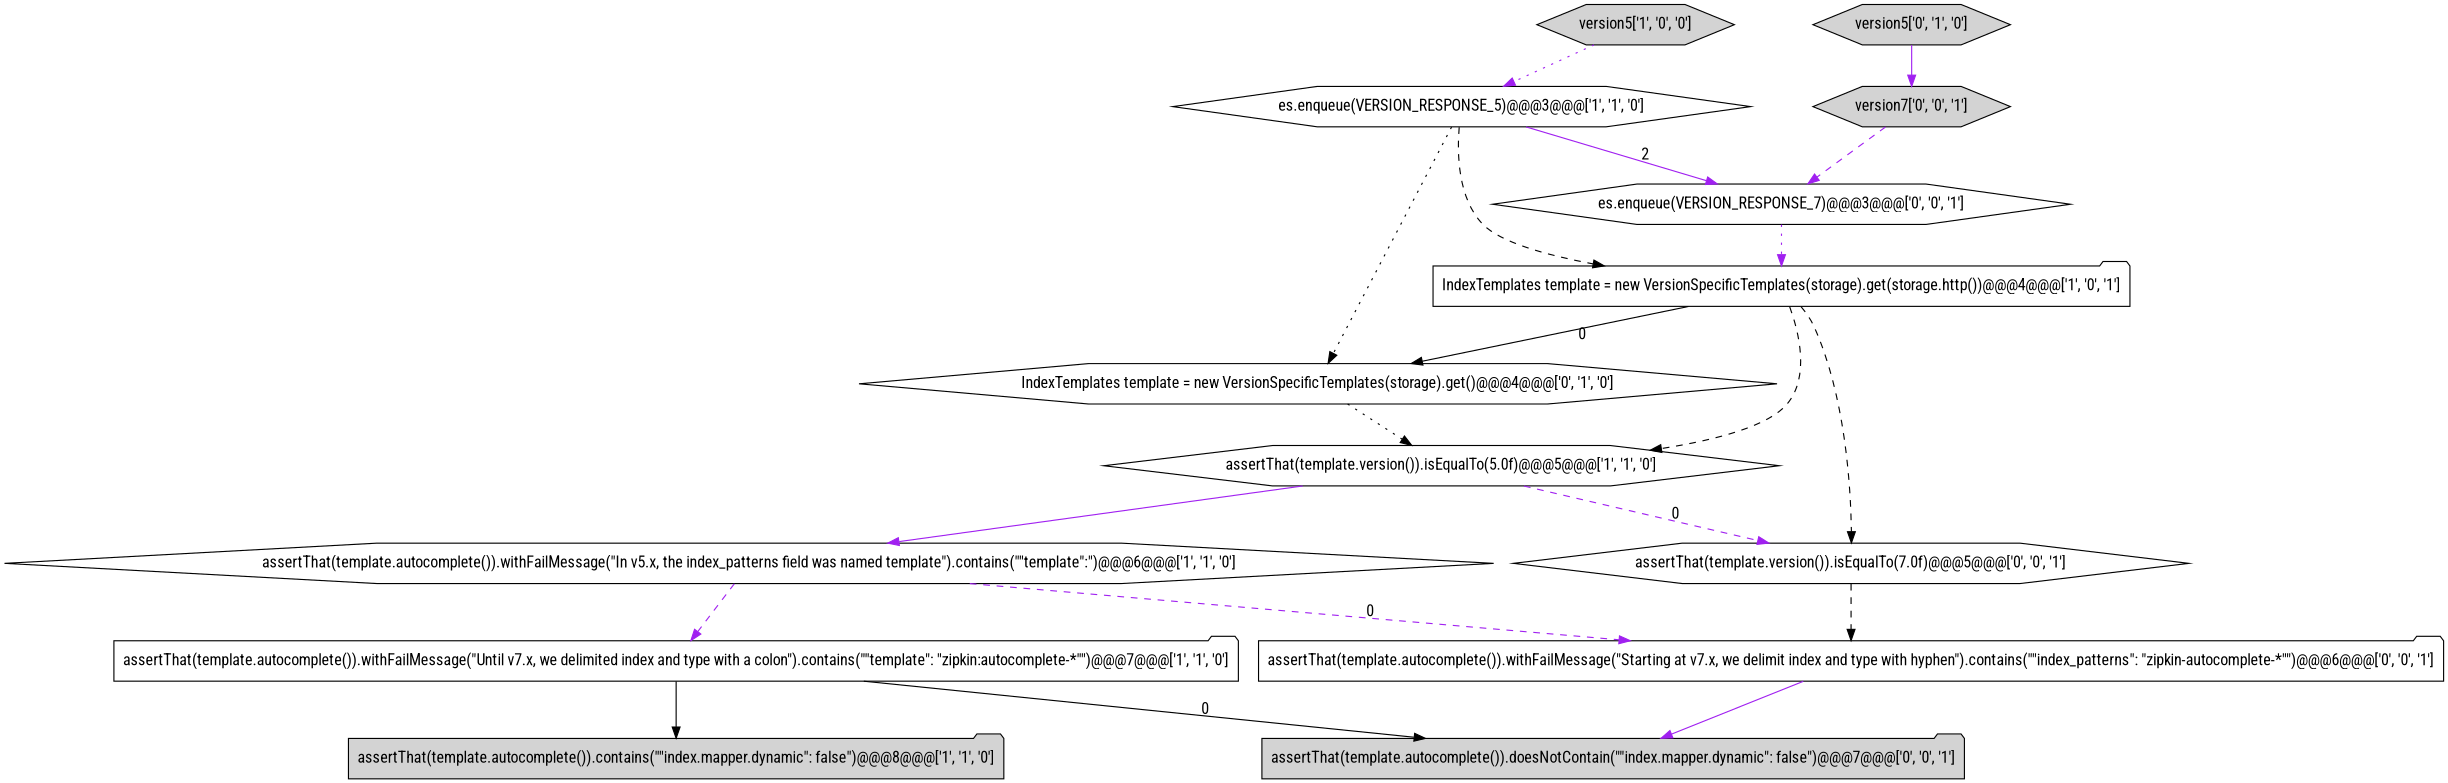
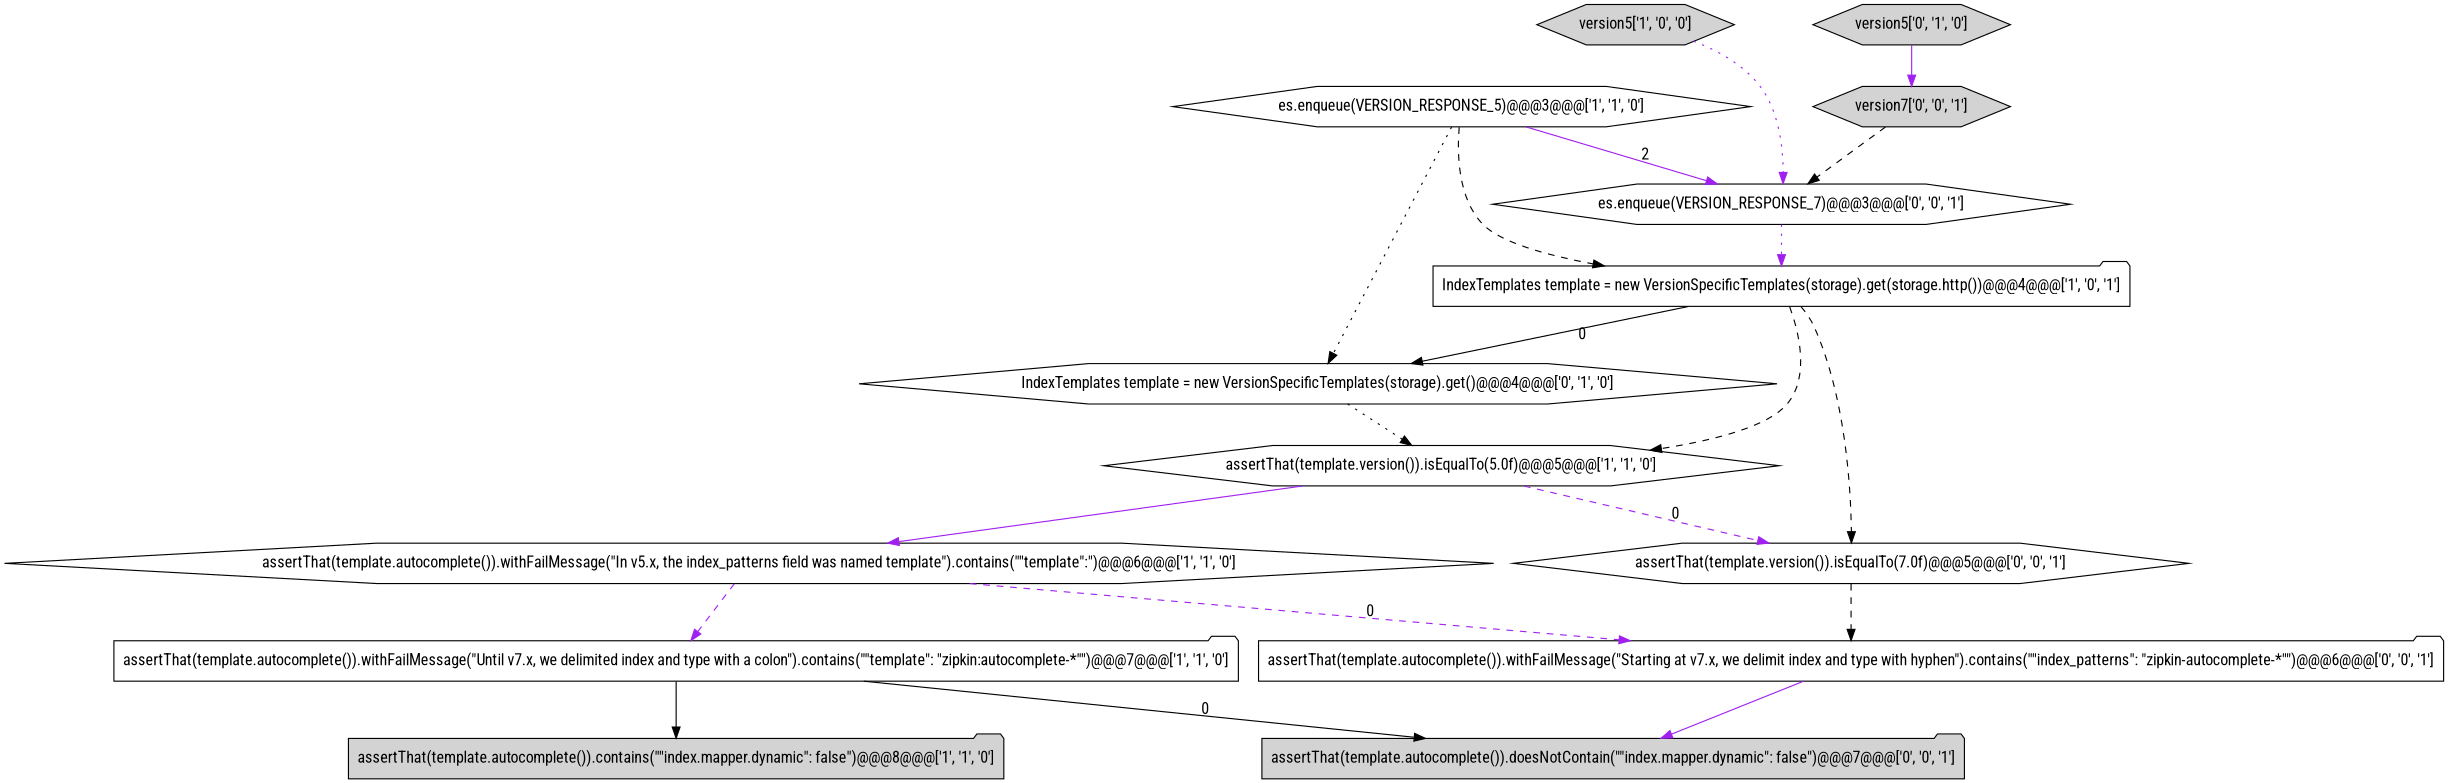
edge "version5['1', '0', '0']" -> "es.enqueue(VERSION_RESPONSE_5)@@@3@@@['1', '1', '0']": now "version5['1', '0', '0']" -> "es.enqueue(VERSION_RESPONSE_7)@@@3@@@['0', '0', '1']"
edge "version7['0', '0', '1']" -> "es.enqueue(VERSION_RESPONSE_7)@@@3@@@['0', '0', '1']": color purple -> black
